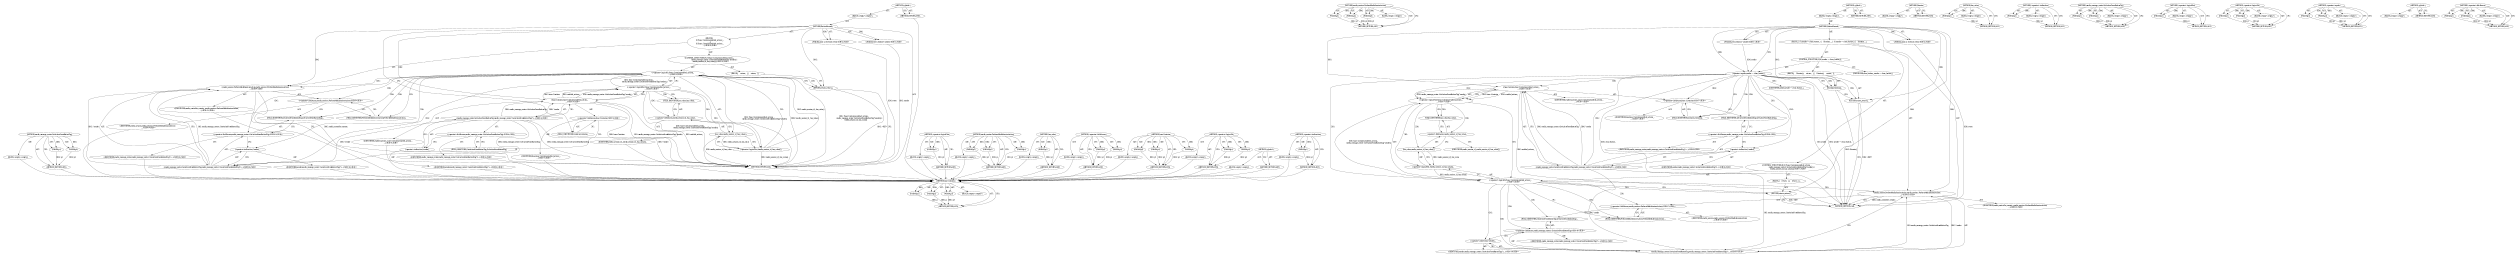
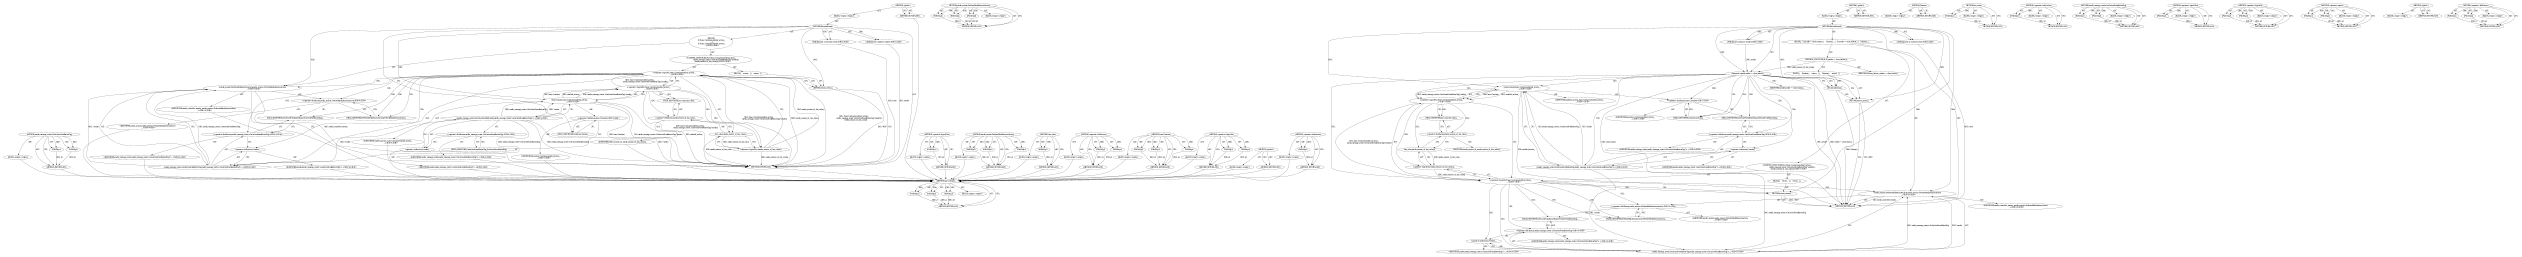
edge "(CONTROL_STRUCTURE,IF,if (sender == close_button_))" -> "(<operator>.equals,sender == close_button_)": label "AST: " -> "DDG: media_session_id_.has_value()"
